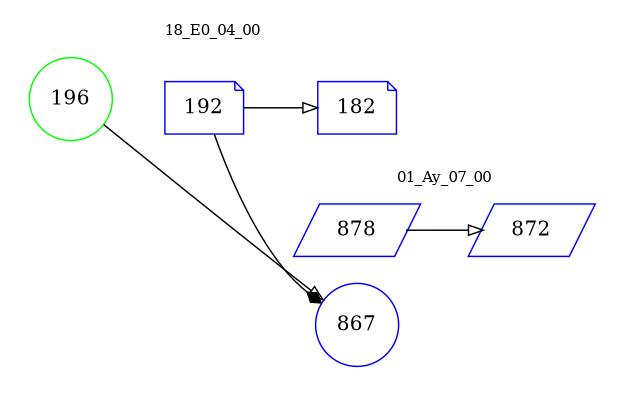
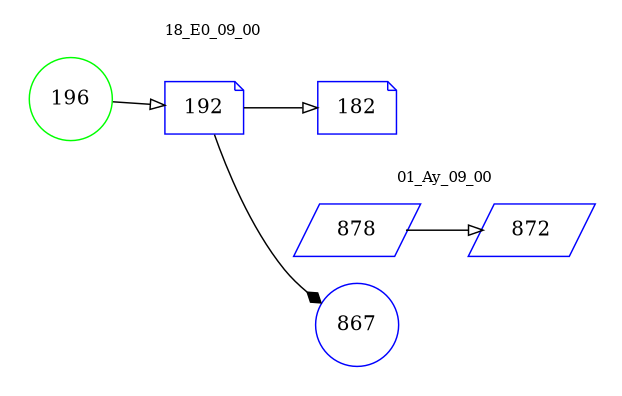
cluster "18_E0_04_00": label "18_E0_04_00" -> "18_E0_09_00"
cluster "01_Ay_07_00": label "01_Ay_07_00" -> "01_Ay_09_00"
edge "196" -> "867": now "196" -> "192"
